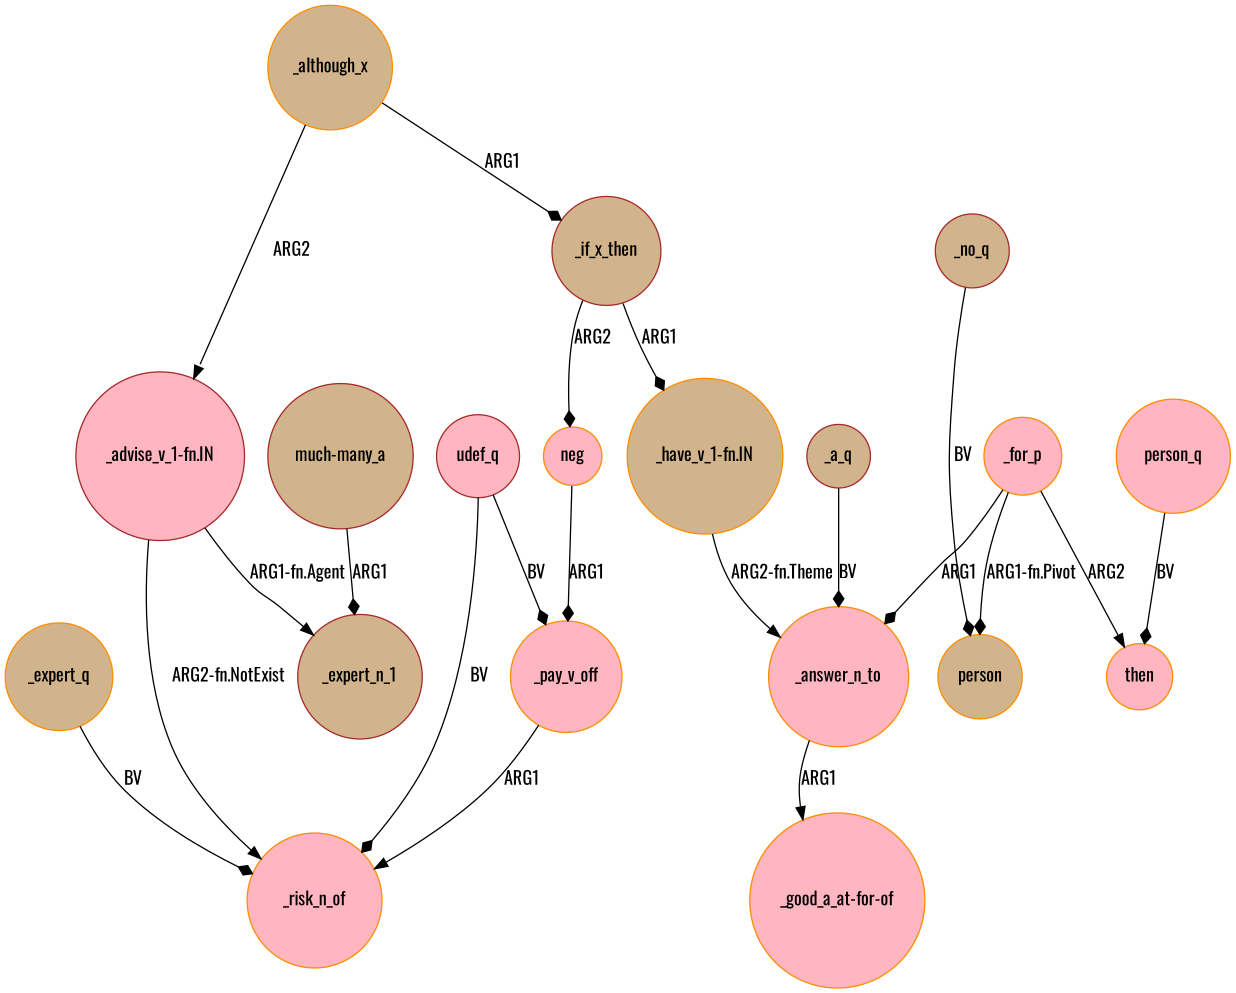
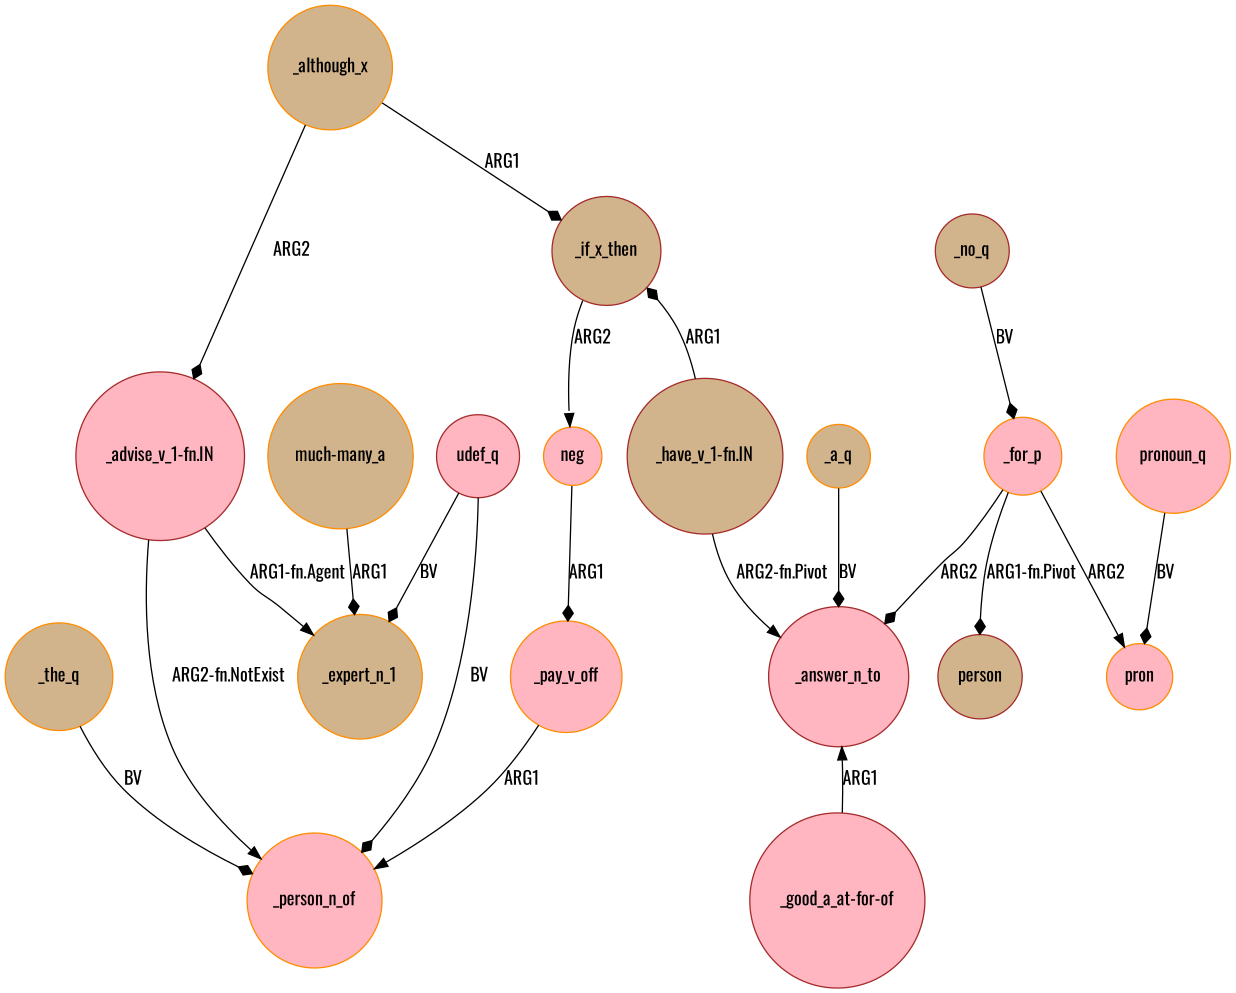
edge "_although_x" -> "_advise_v_1-fn.IN": arrowhead normal -> diamond
edge "_if_x_then" -> "_have_v_1-fn.IN": reversed
edge "_if_x_then" -> "neg": arrowhead diamond -> normal
edge "_no_q" -> "person": now "_no_q" -> "_for_p"
node "much-many_a": color brown -> darkorange
node "_have_v_1-fn.IN": color darkorange -> brown
node "_a_q": color brown -> darkorange
node "person_q": label "person_q" -> "pronoun_q"
edge "udef_q" -> "_pay_v_off": now "udef_q" -> "_expert_n_1"
edge "_have_v_1-fn.IN" -> "_answer_n_to": label "ARG2-fn.Theme" -> "ARG2-fn.Pivot"
edge "_for_p" -> "_answer_n_to": label "ARG1" -> "ARG2"
node "_expert_q": label "_expert_q" -> "_the_q"
node "_expert_n_1": color brown -> darkorange
node "_answer_n_to": color darkorange -> brown
node "person": color darkorange -> brown
node "then": label "then" -> "pron"
edge "_answer_n_to" -> "_good_a_at-for-of": reversed
node "_risk_n_of": label "_risk_n_of" -> "_person_n_of"
node "_good_a_at-for-of": color darkorange -> brown
